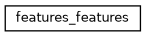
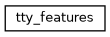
node "features_features": label "features_features" -> "tty_features"
